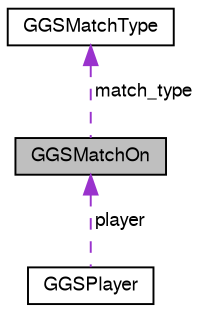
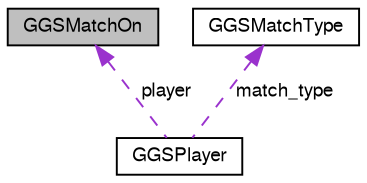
edge "GGSMatchOn" -> "GGSMatchType": now "GGSPlayer" -> "GGSMatchType"
